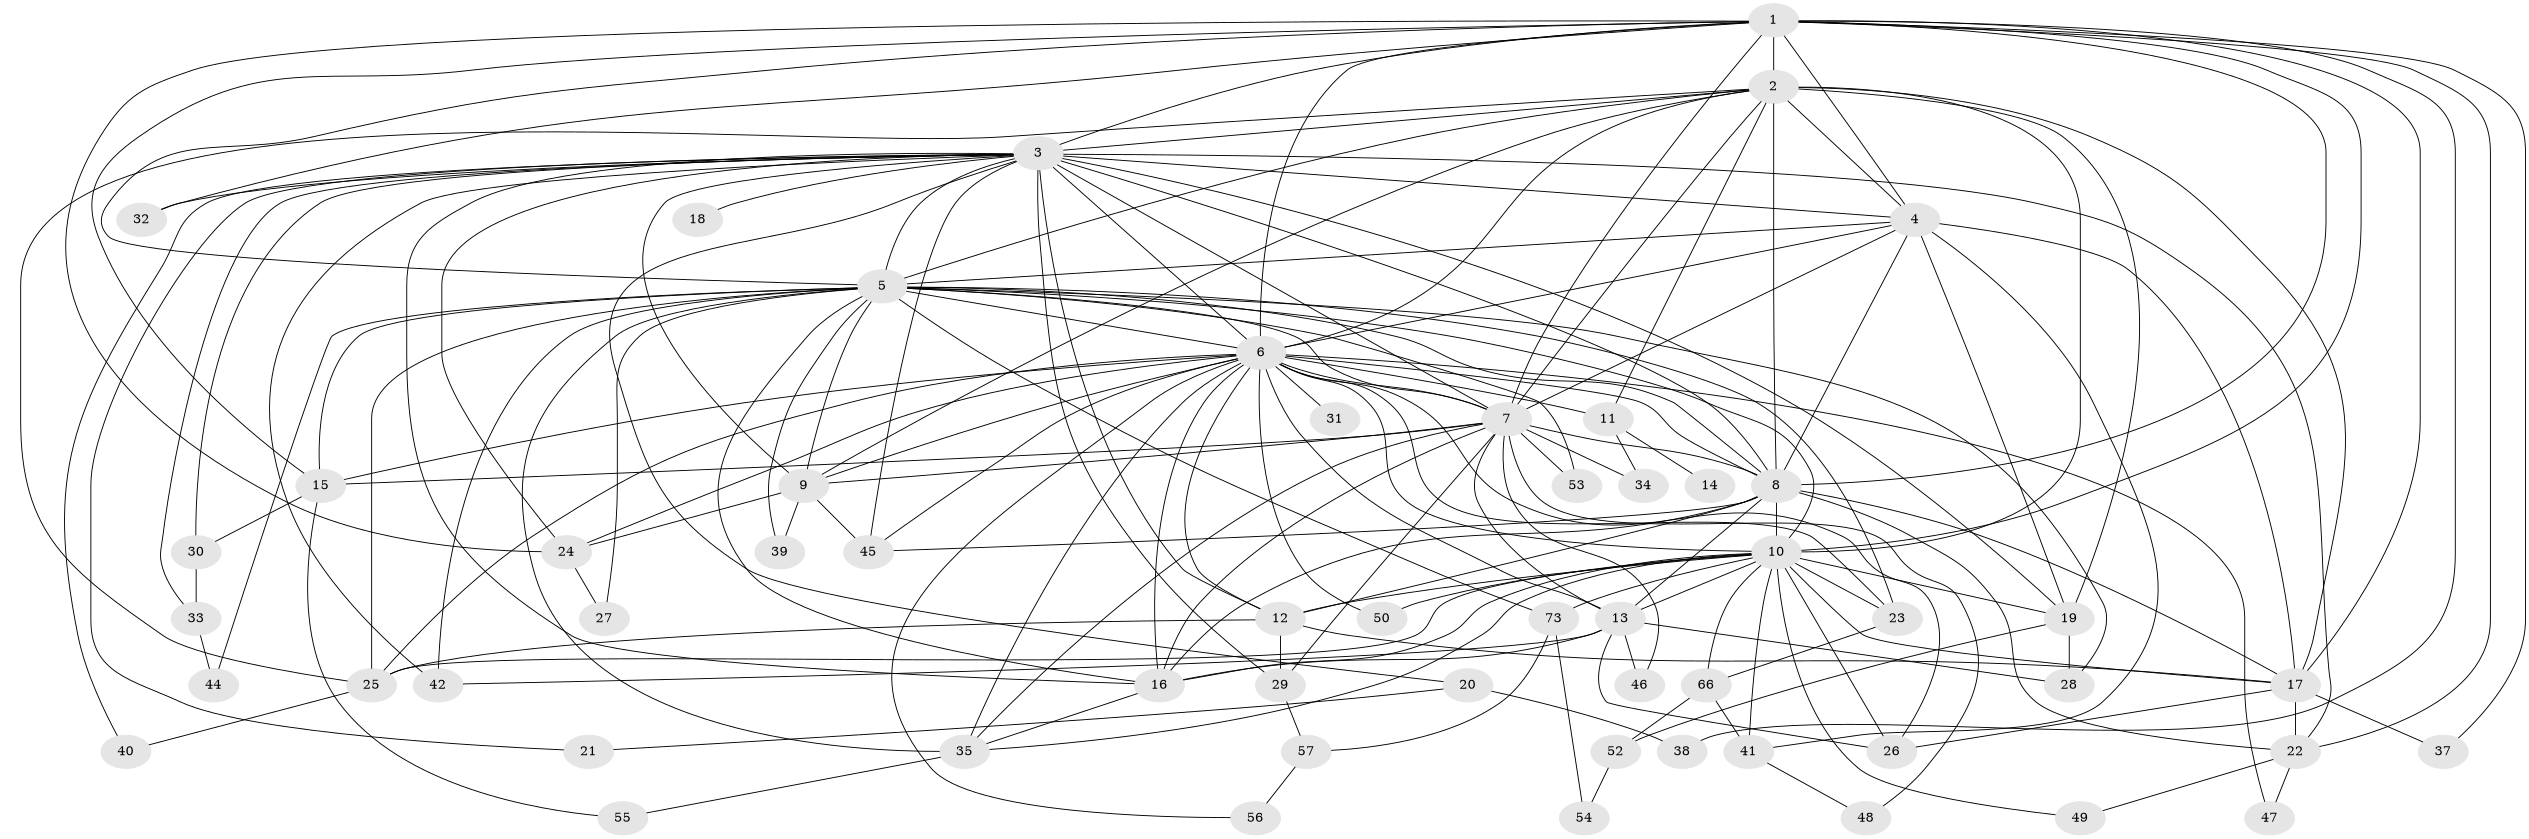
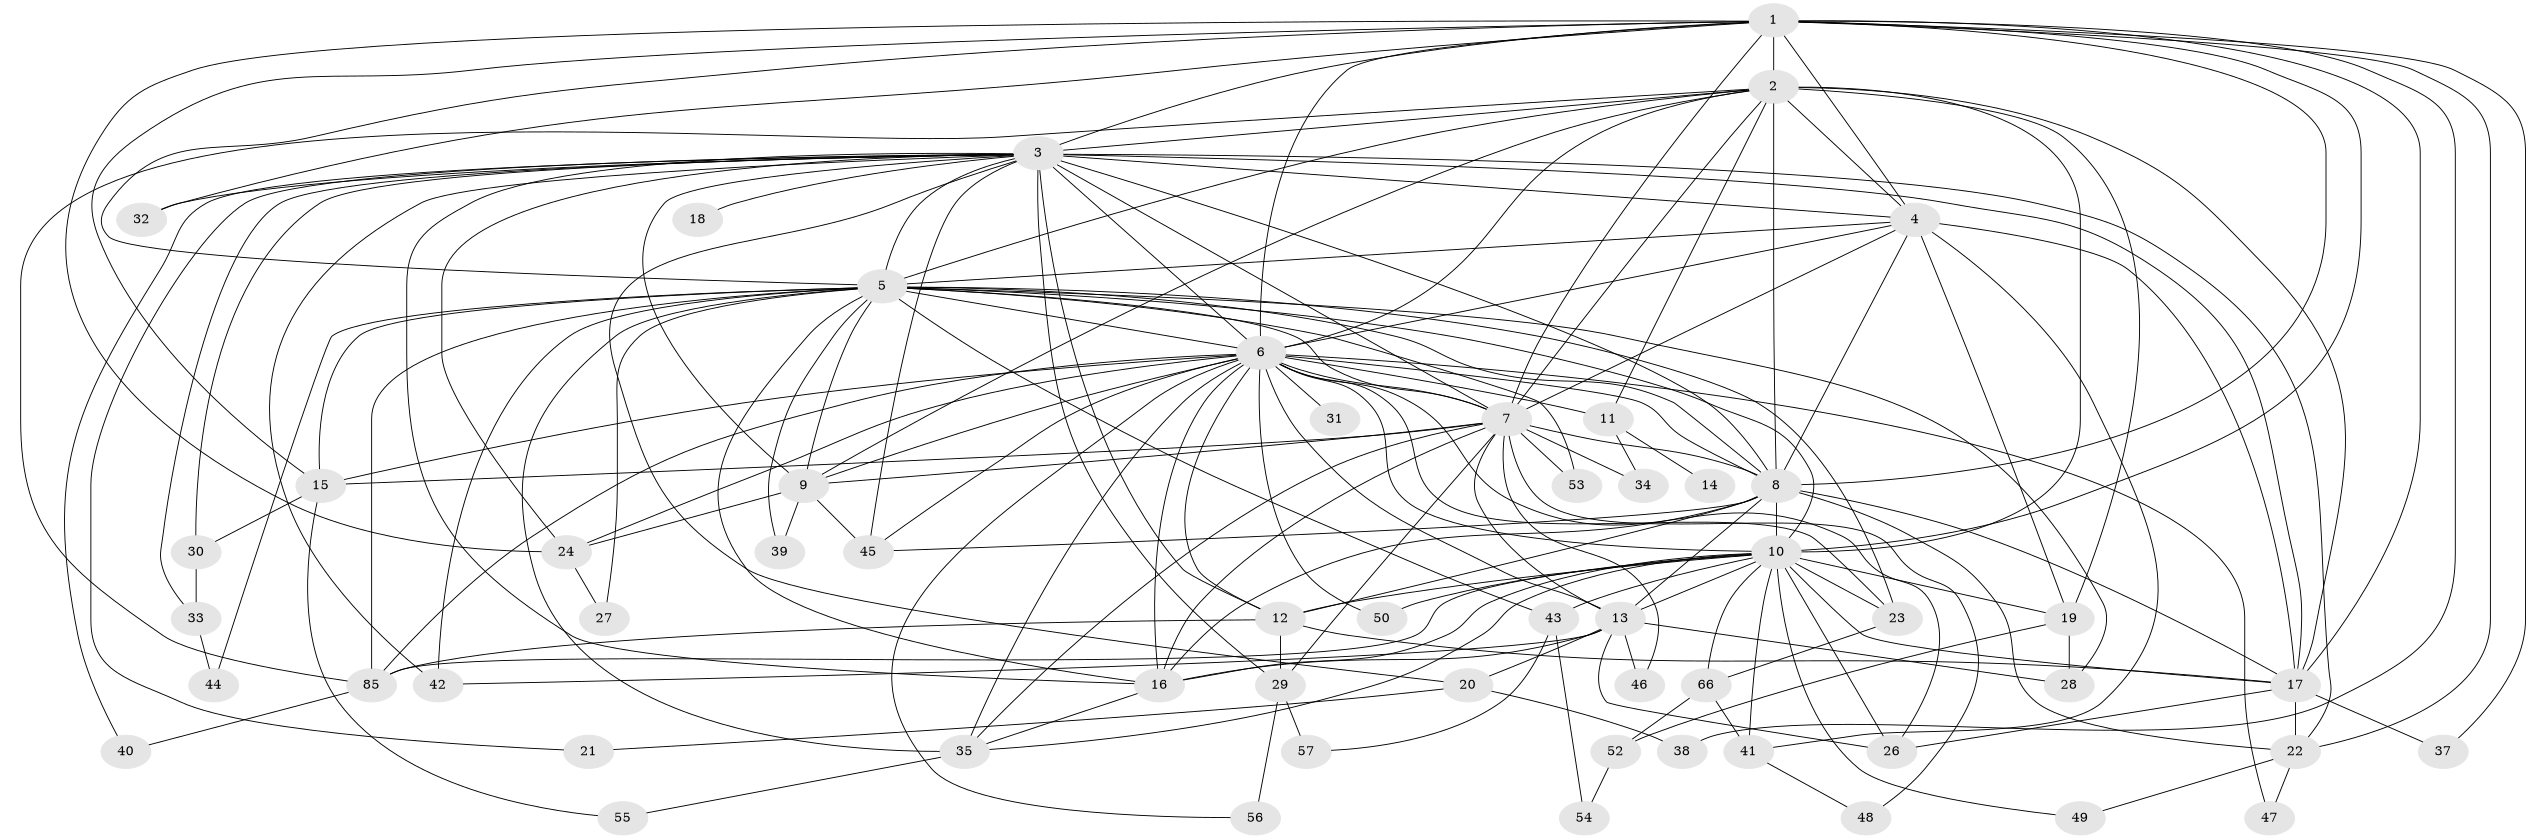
edge "3" -- "19": now "3" -- "17"
node "73": label "73" -> "43"
edge "13" -- "20": added
node "25": label "25" -> "85"
edge "57" -- "56": now "29" -- "56"
